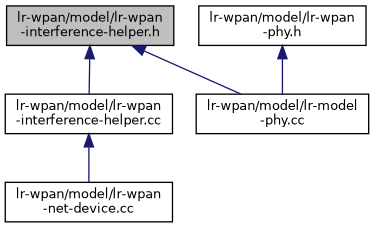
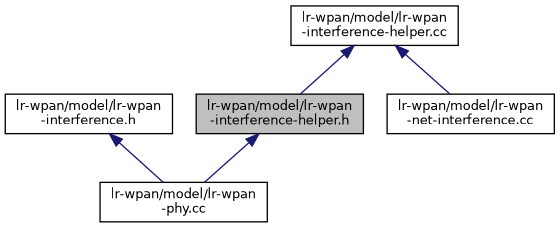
node "lr-wpan/model/lr-wpan -phy.h": label "lr-wpan/model/lr-wpan -phy.h" -> "lr-wpan/model/lr-wpan -interference.h"
edge "lr-wpan/model/lr-wpan -interference-helper.cc" -> "lr-wpan/model/lr-wpan -interference-helper.h": reversed
node "lr-wpan/model/lr-model -phy.cc": label "lr-wpan/model/lr-model -phy.cc" -> "lr-wpan/model/lr-wpan -phy.cc"
node "lr-wpan/model/lr-wpan -net-device.cc": label "lr-wpan/model/lr-wpan -net-device.cc" -> "lr-wpan/model/lr-wpan -net-interference.cc"
